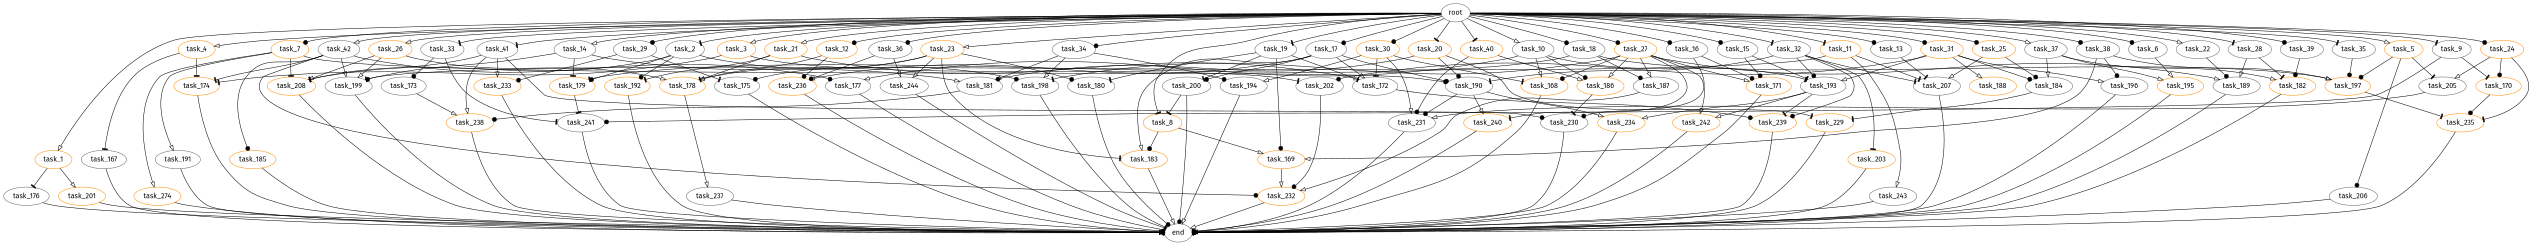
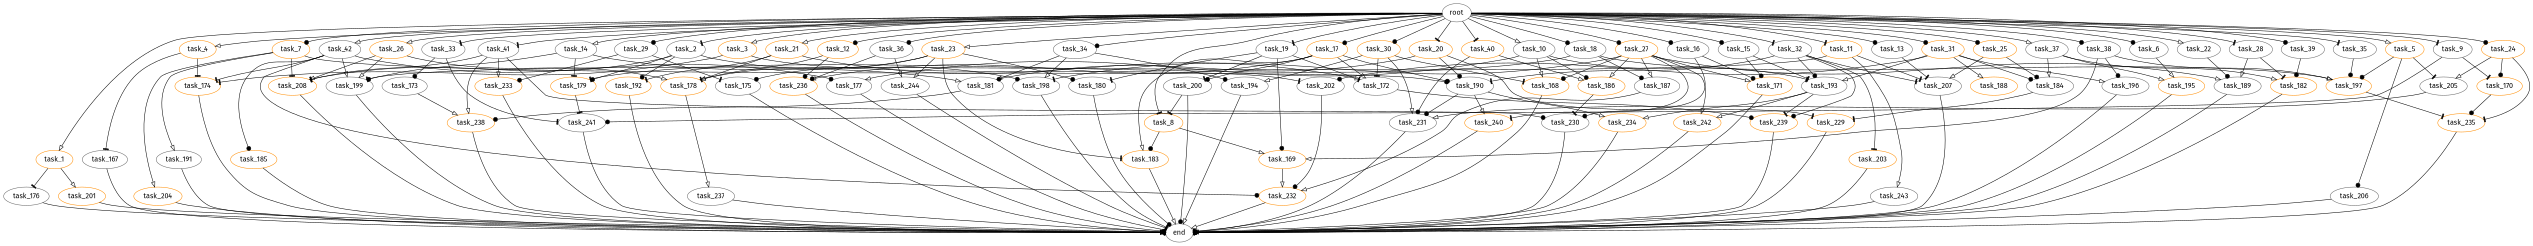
node "task_17": color gray40 -> darkorange
node "task_274": label "task_274" -> "task_204"
